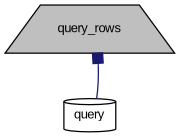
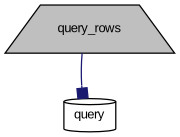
edge "query" -> "query_rows": reversed
